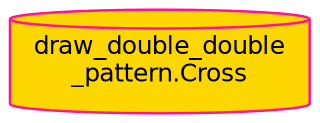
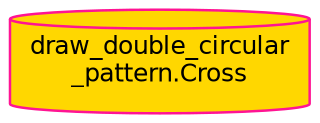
node "draw_double_double _pattern.Cross": label "draw_double_double _pattern.Cross" -> "draw_double_circular _pattern.Cross"
